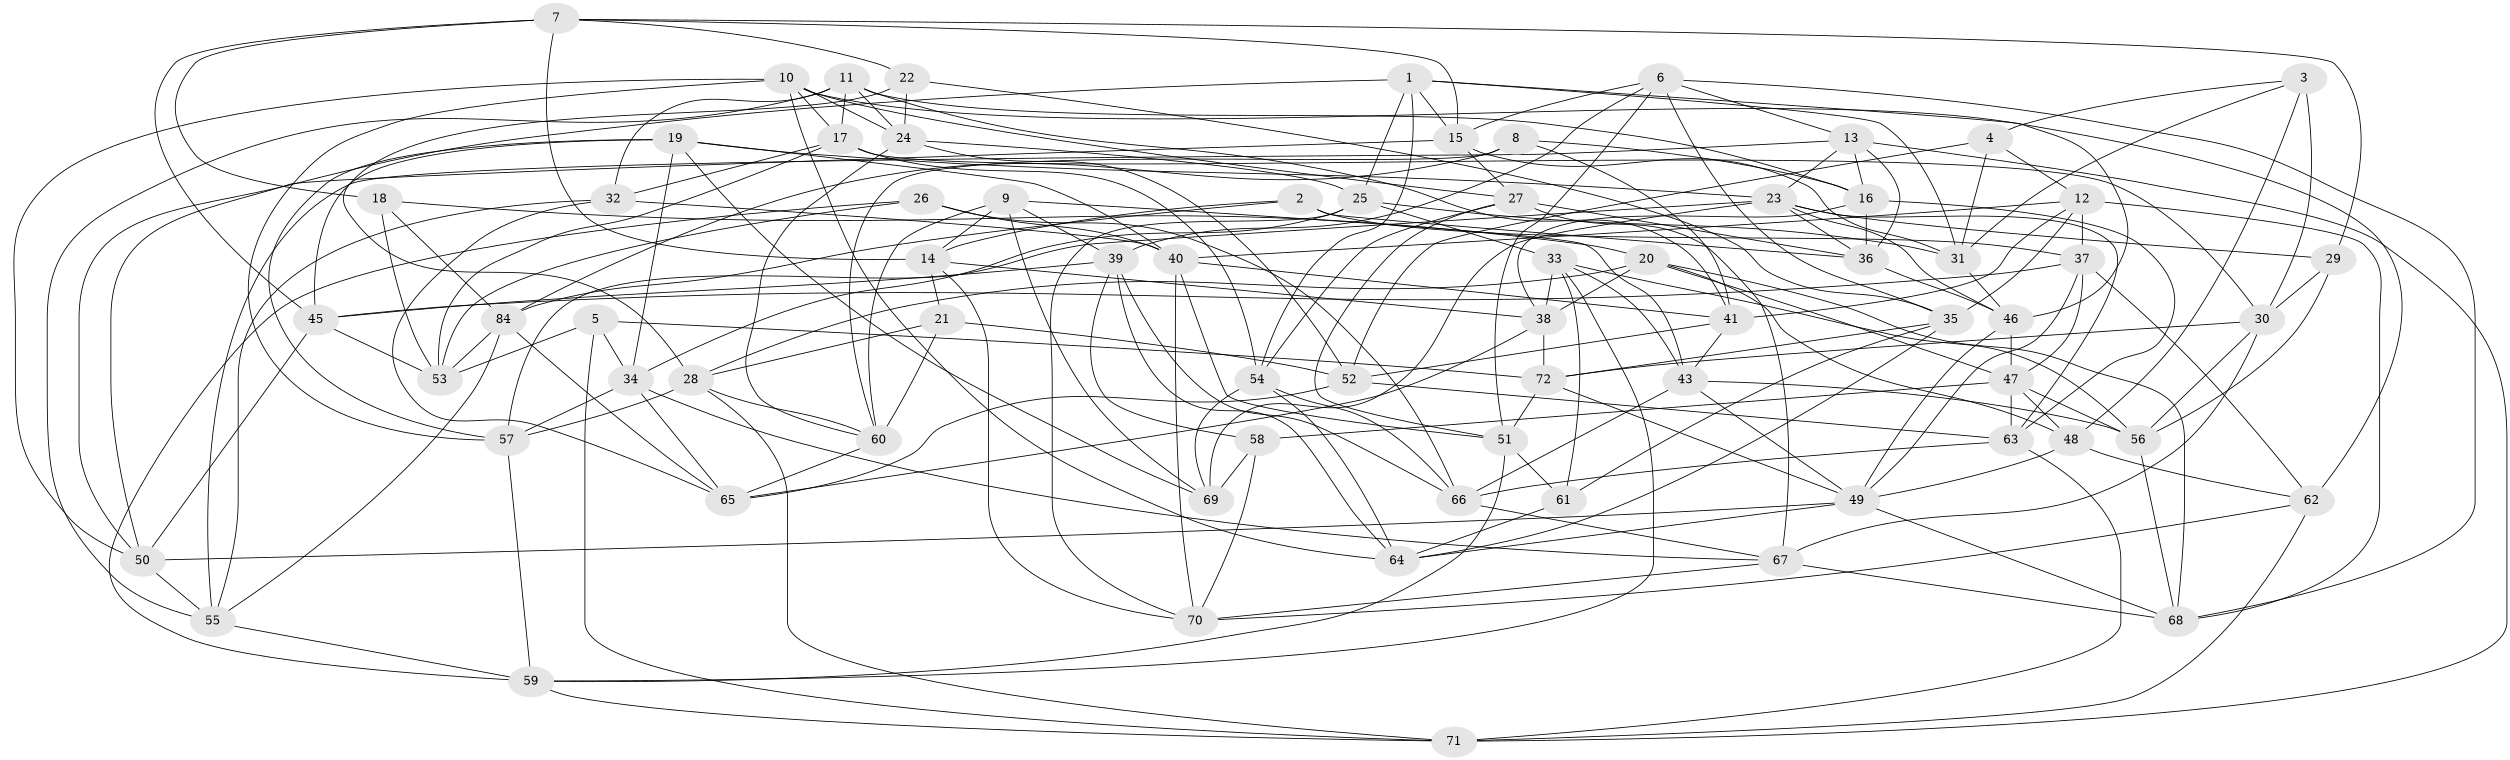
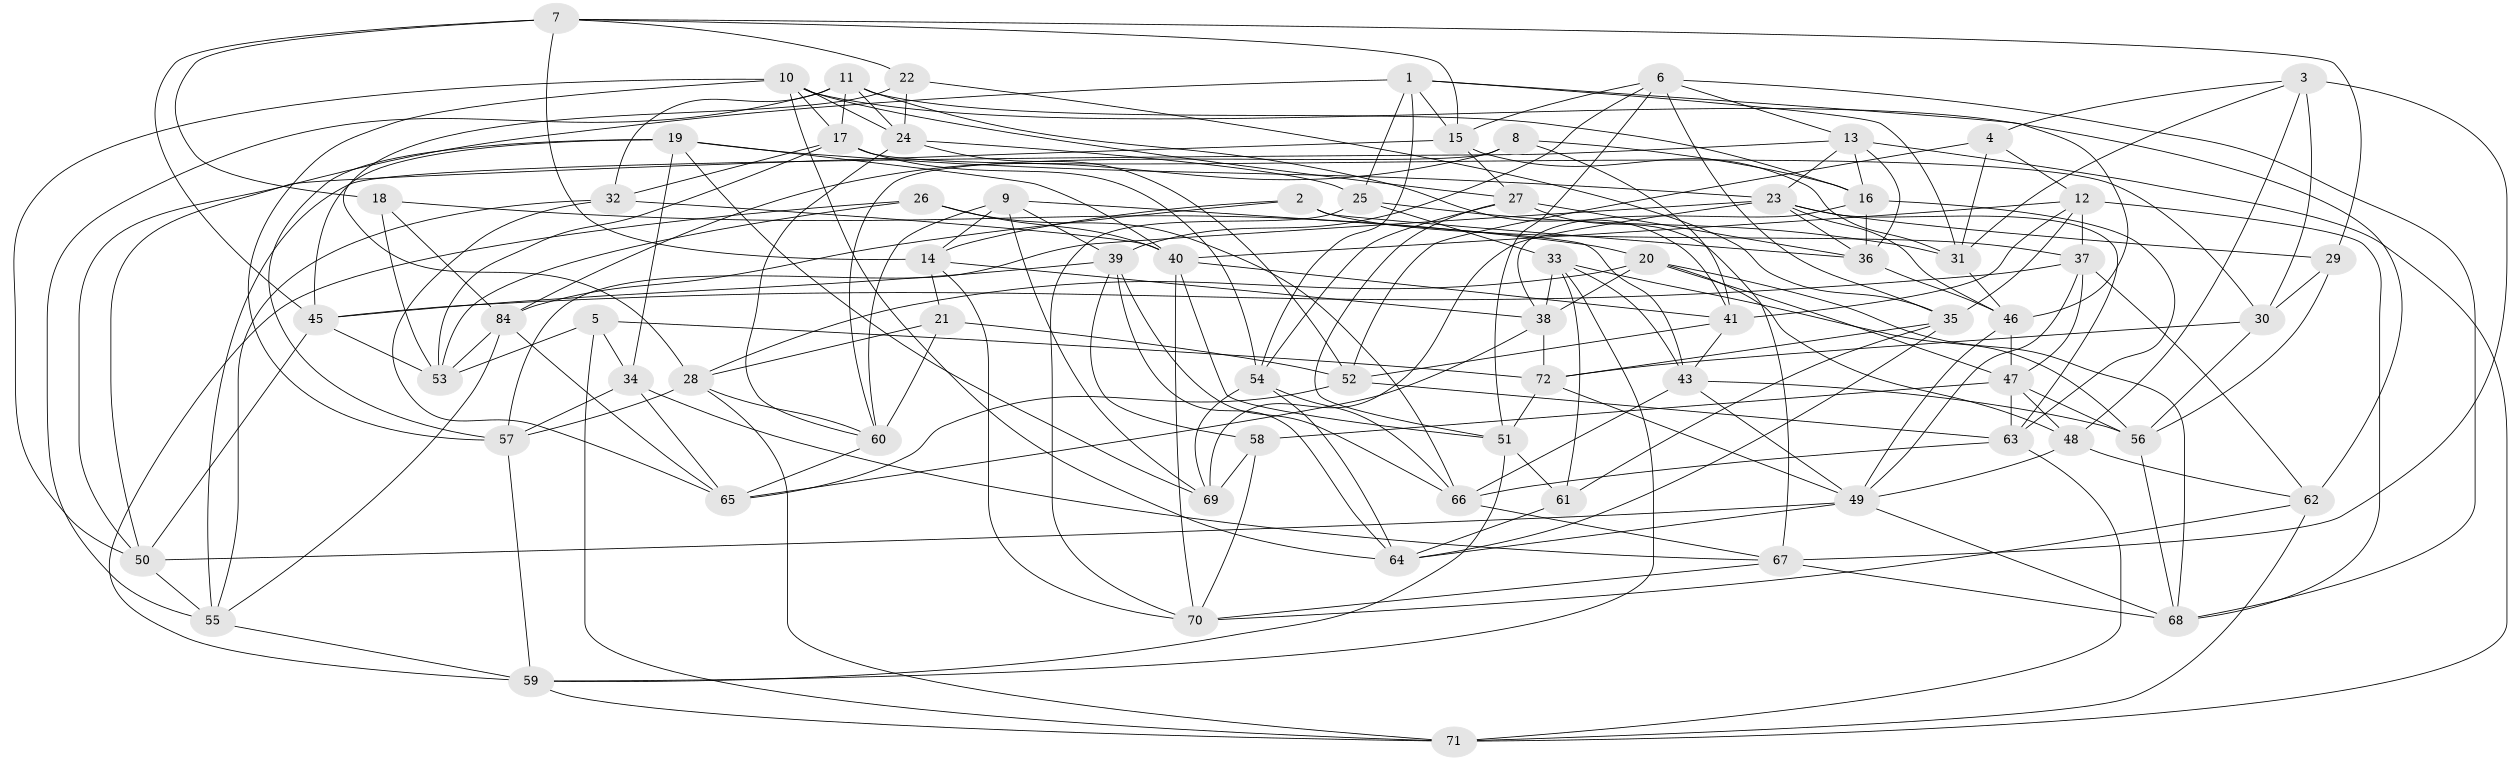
edge "25" -- "34": removed
edge "30" -- "67": now "3" -- "67"
